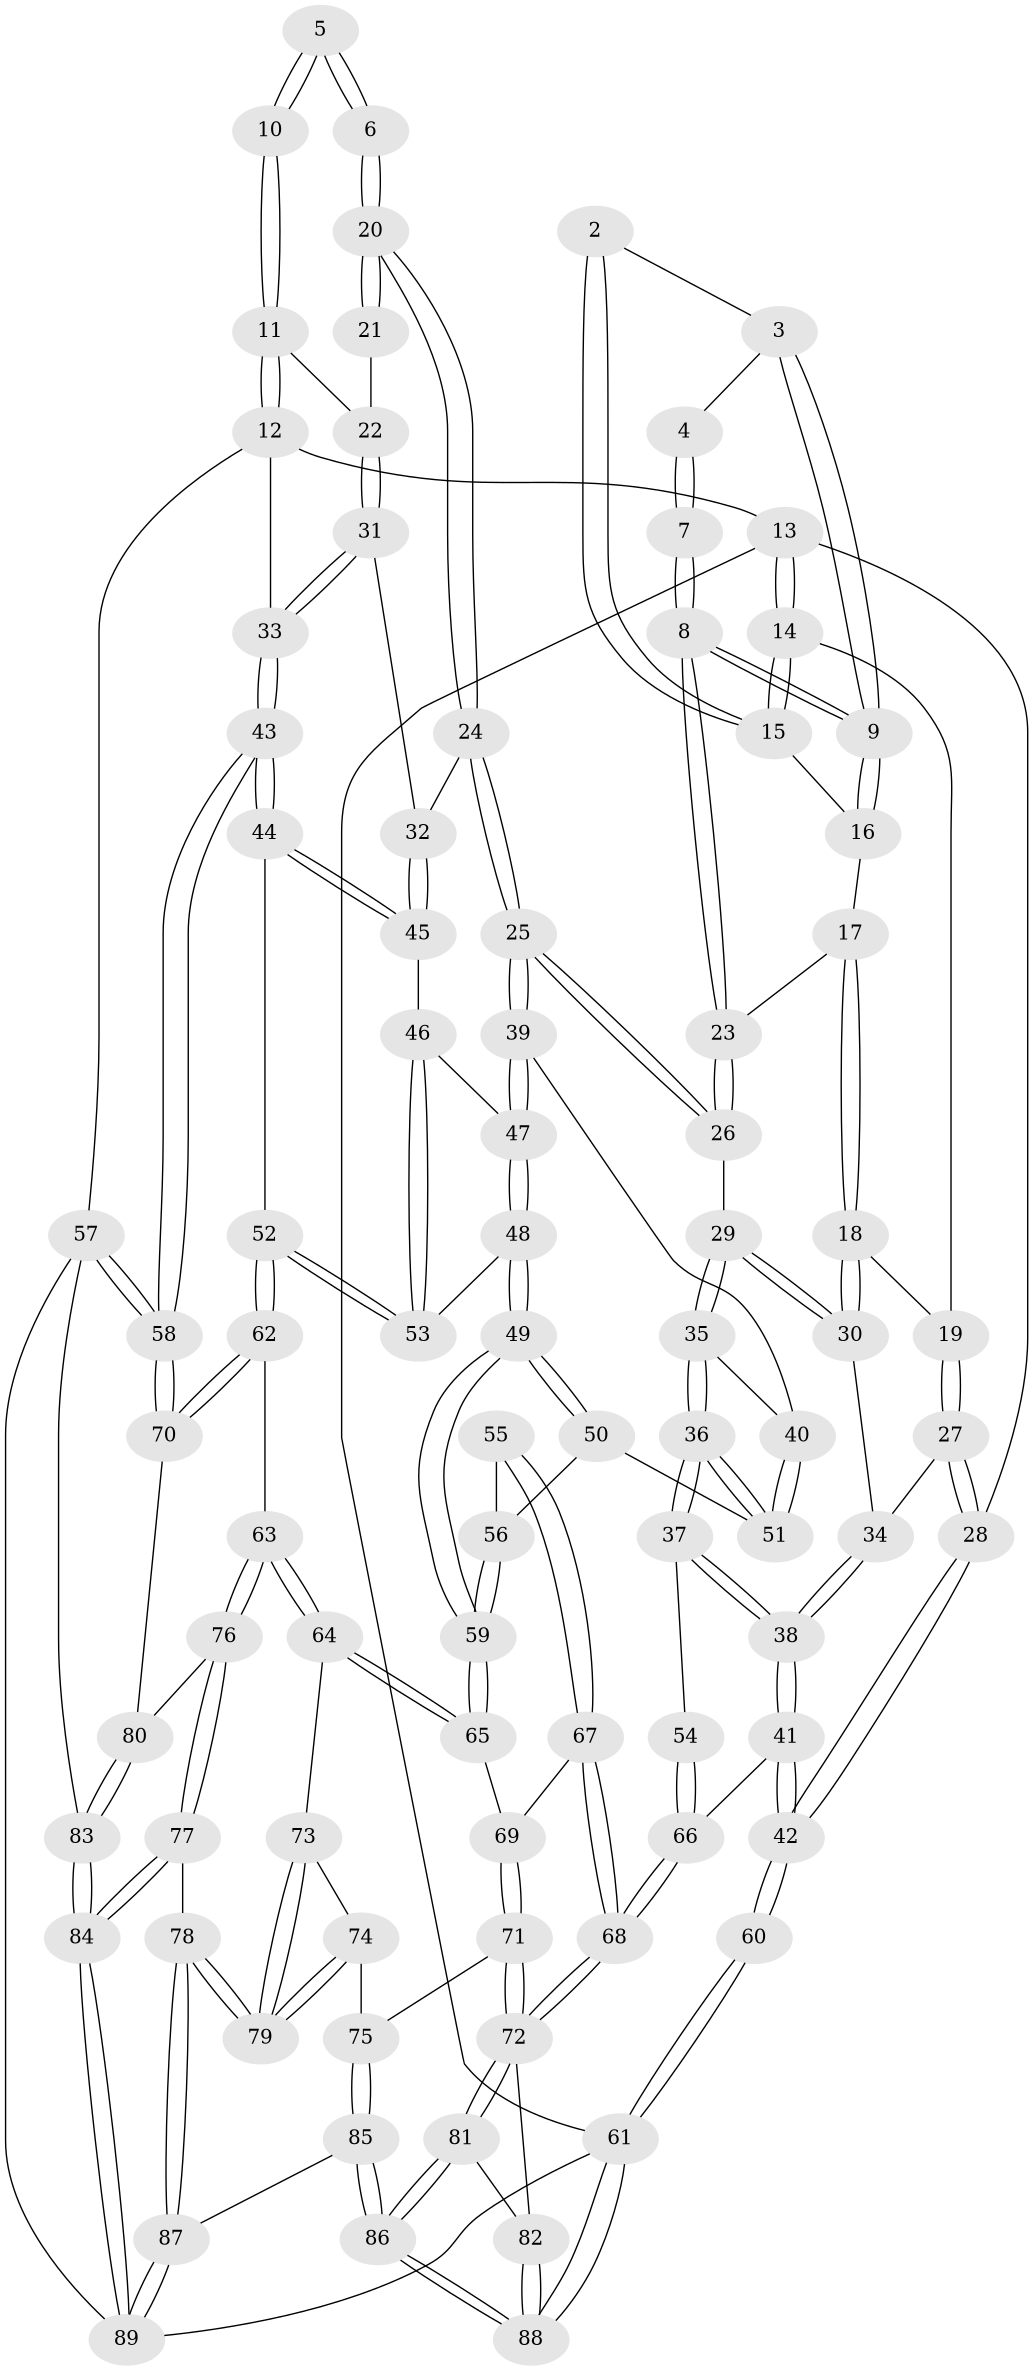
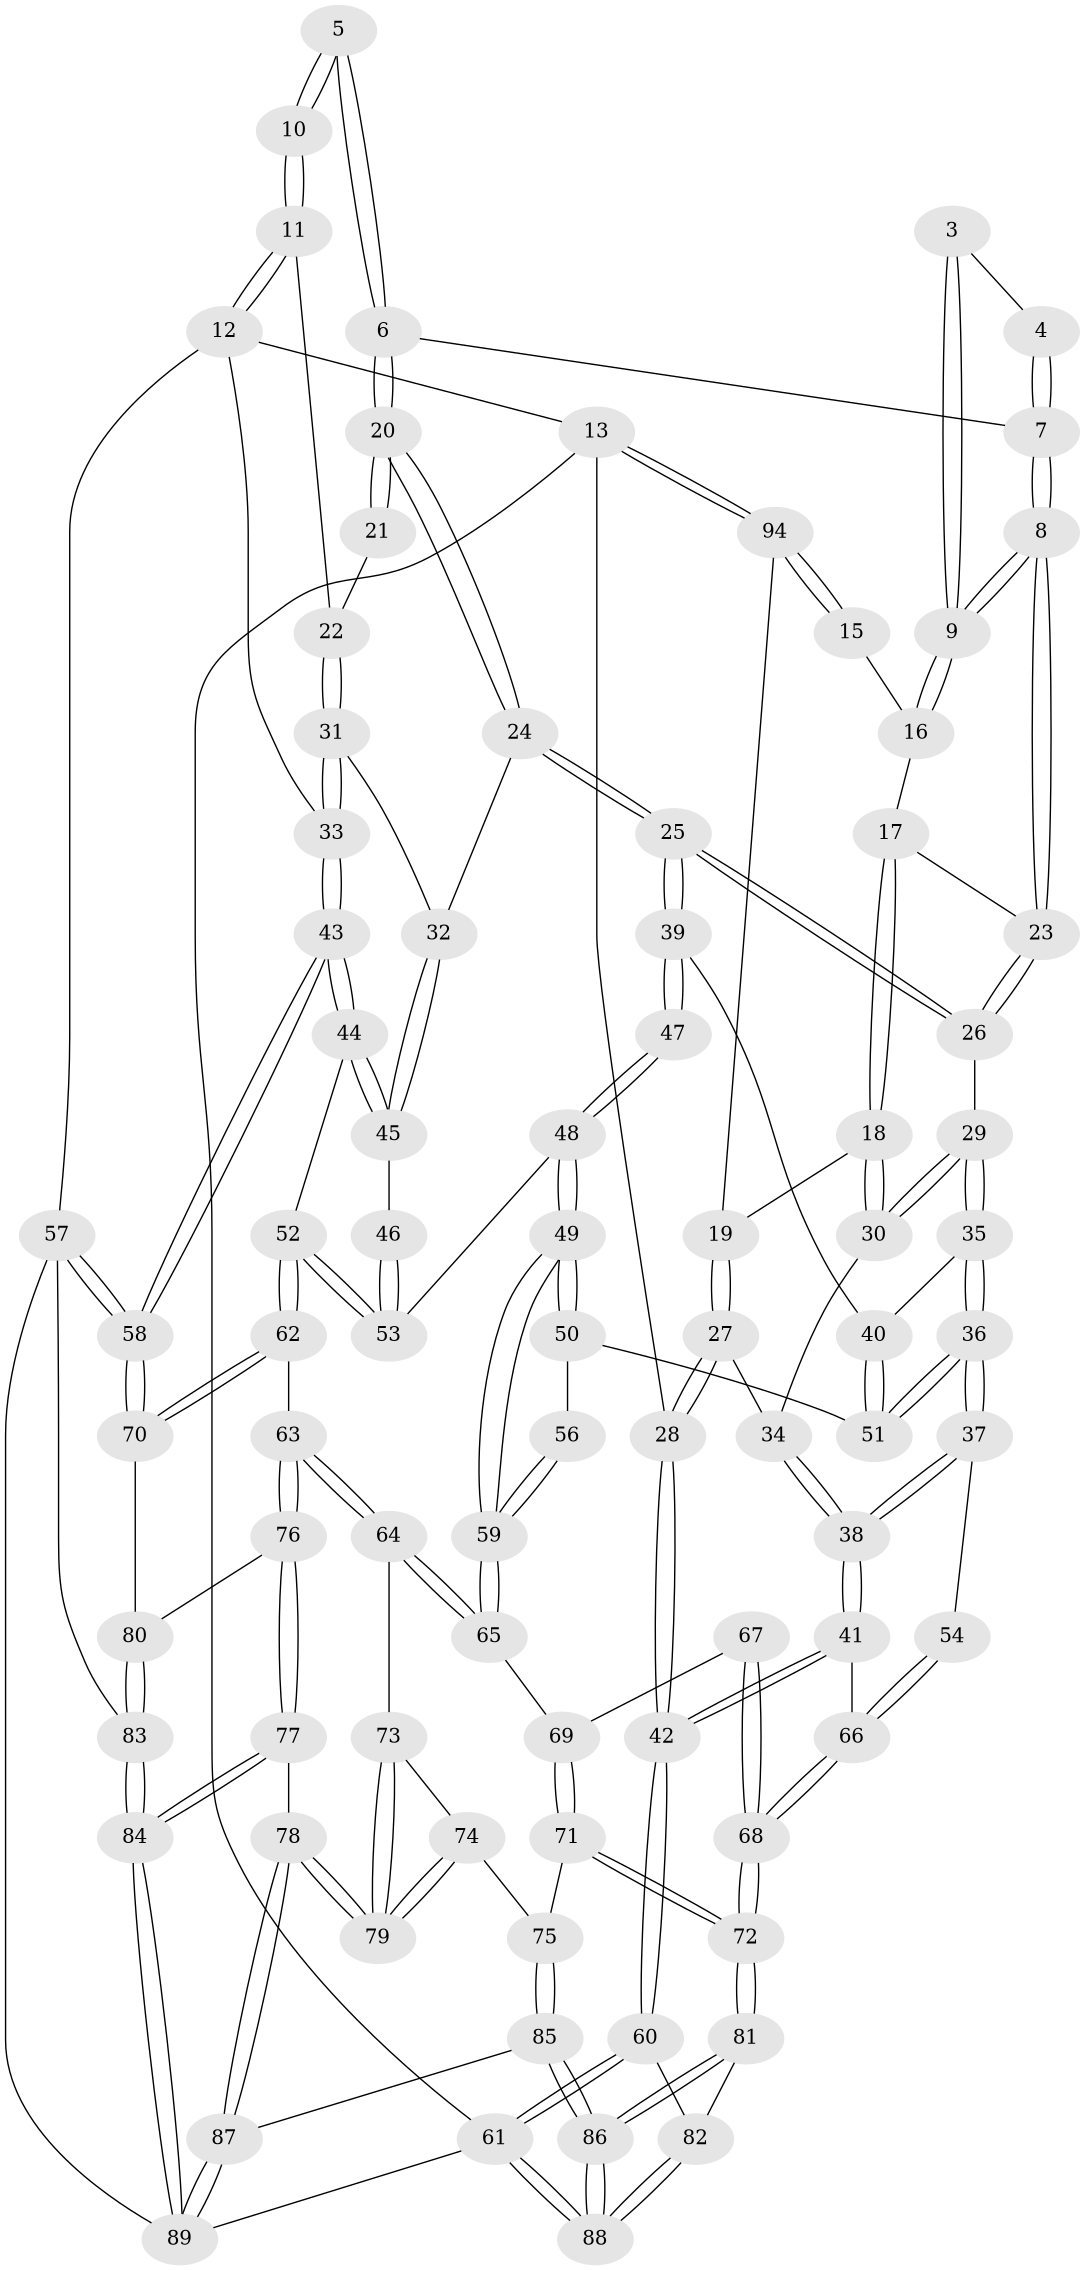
node "2": removed
edge "6" -- "7": added
node "14": label "14" -> "94"
edge "46" -- "47": removed
node "55": removed
edge "72" -- "82": now "60" -- "82"
